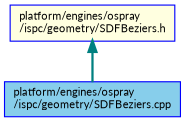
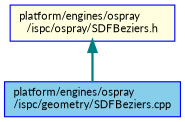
node "platform/engines/ospray /ispc/geometry/SDFBeziers.h": label "platform/engines/ospray /ispc/geometry/SDFBeziers.h" -> "platform/engines/ospray /ispc/ospray/SDFBeziers.h"
